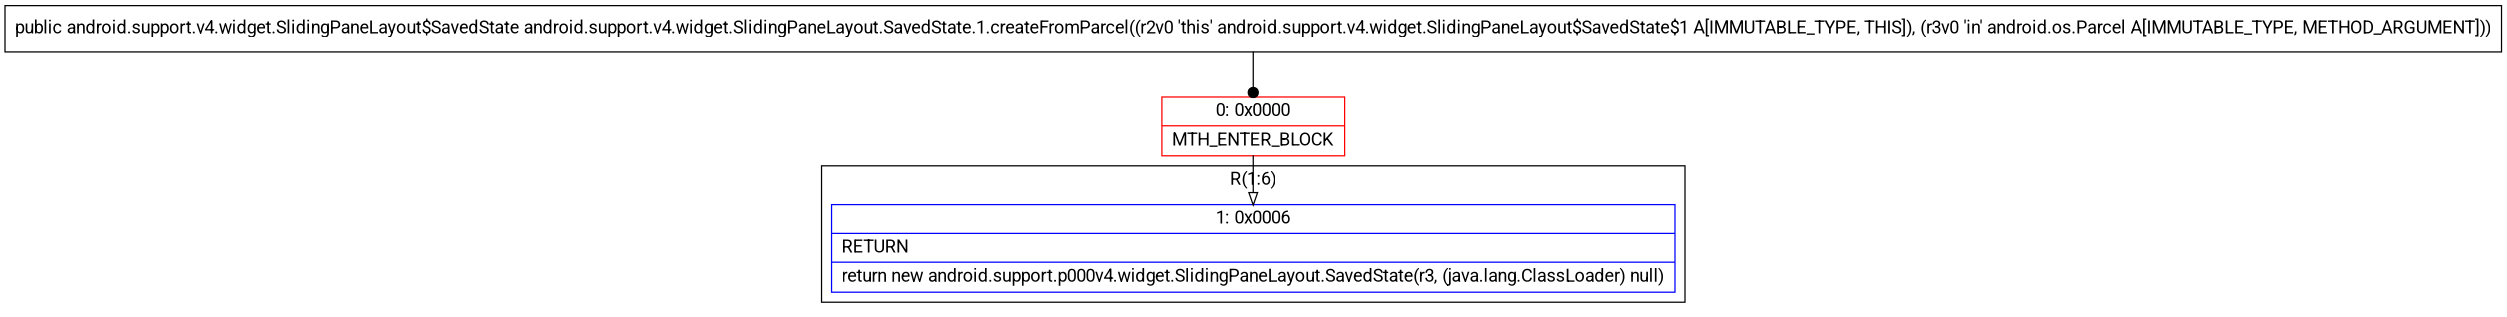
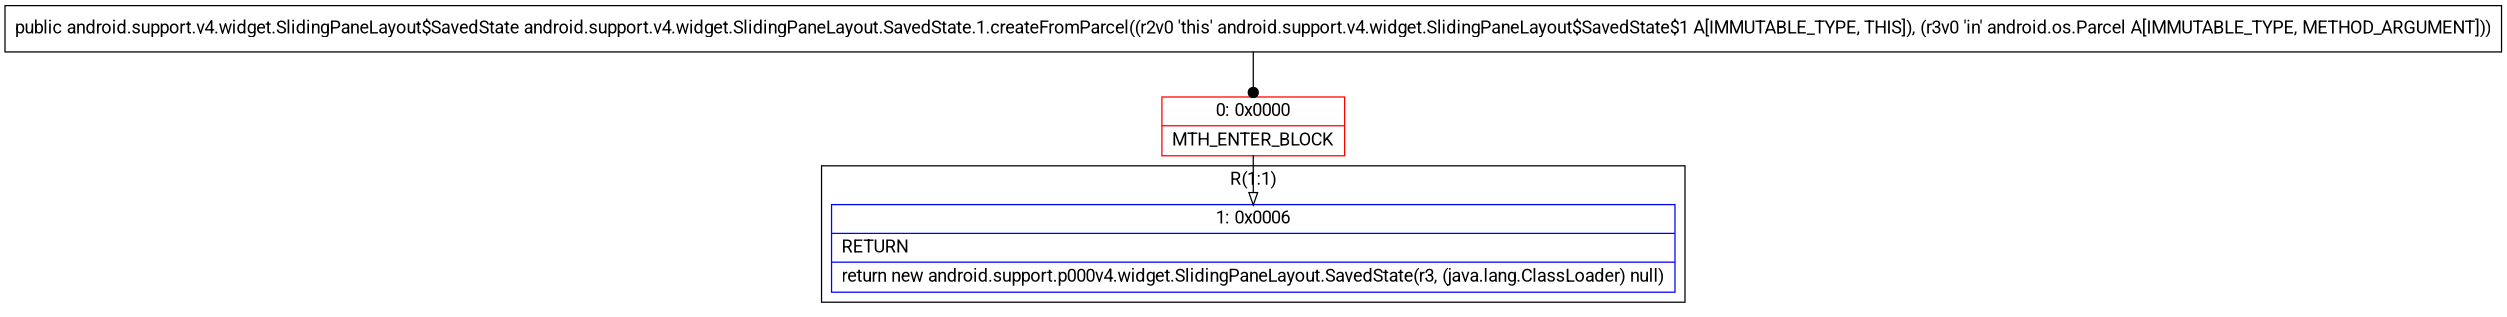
cluster "R(1:6)": label "R(1:6)" -> "R(1:1)"
